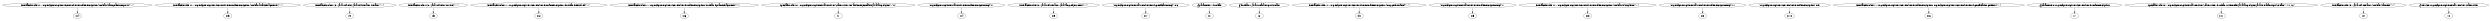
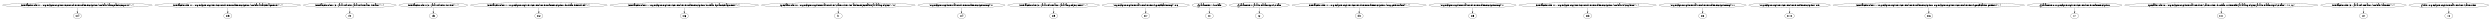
node "@boolean1: java.io.DataOutputStream": label "@boolean1: java.io.DataOutputStream" -> "@parameter1: java.io.DataOutputStream"
node "@service: org.eclipse.osgi.internal.resolver.StateWriter": label "@service: org.eclipse.osgi.internal.resolver.StateWriter" -> "@this: org.eclipse.osgi.internal.resolver.StateWriter"
